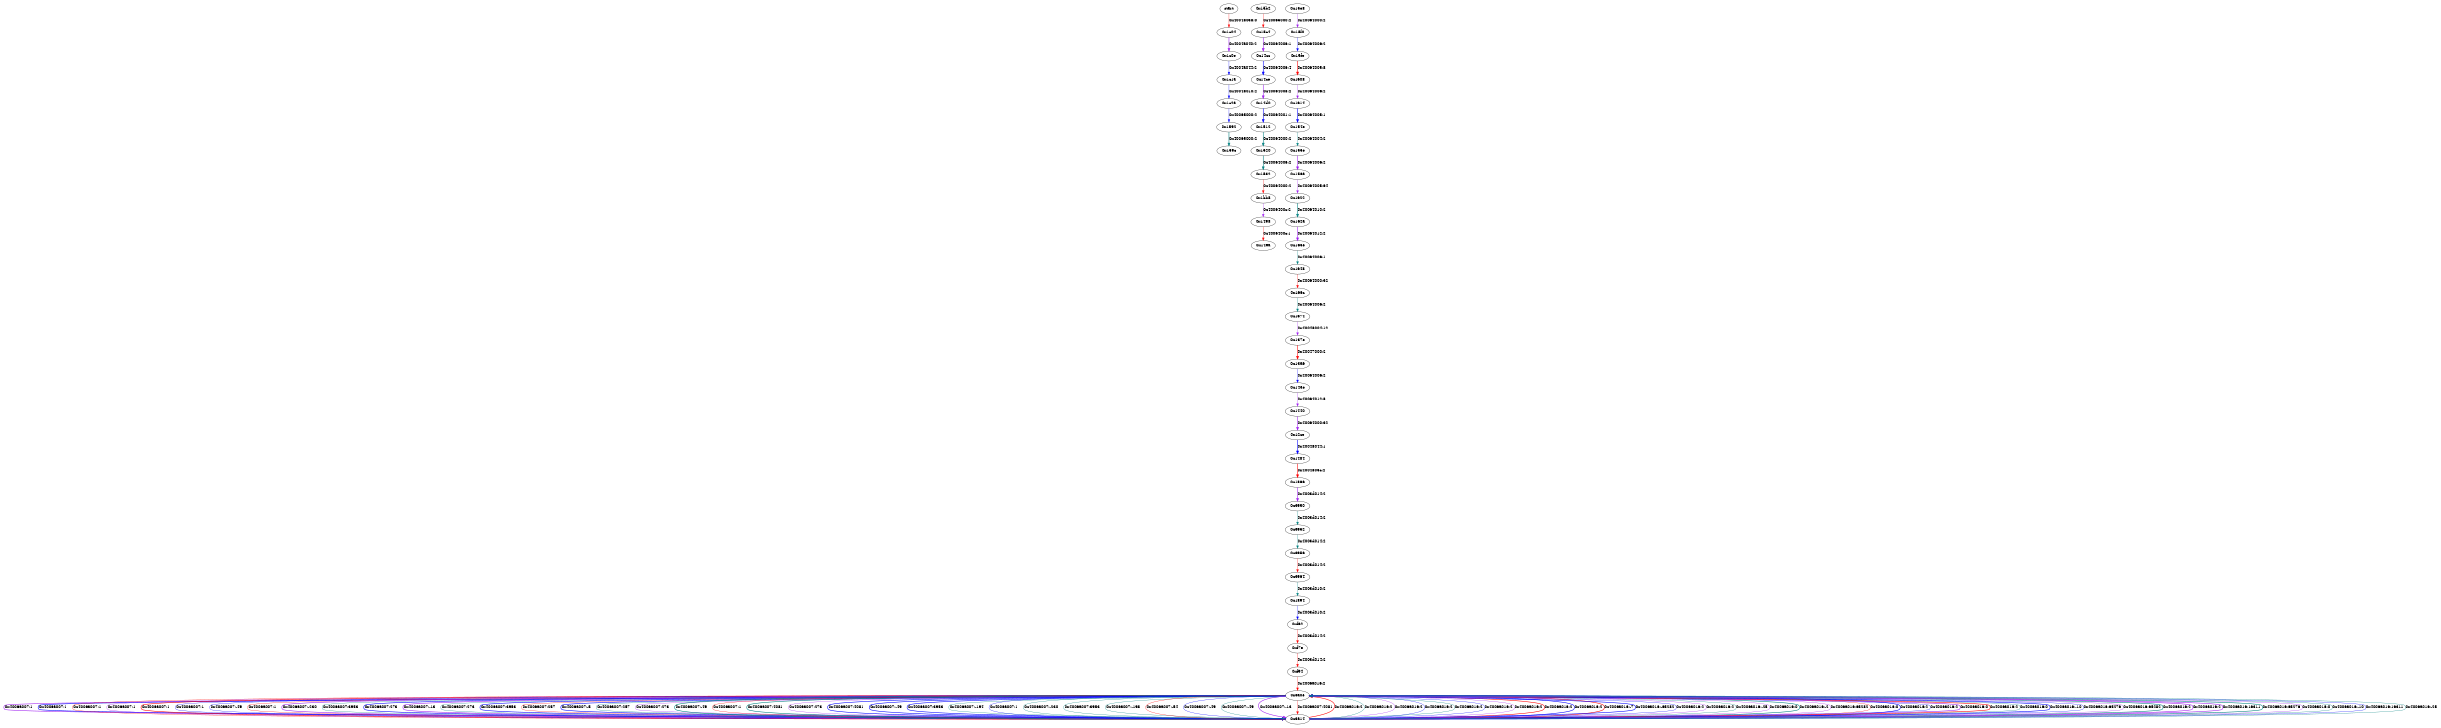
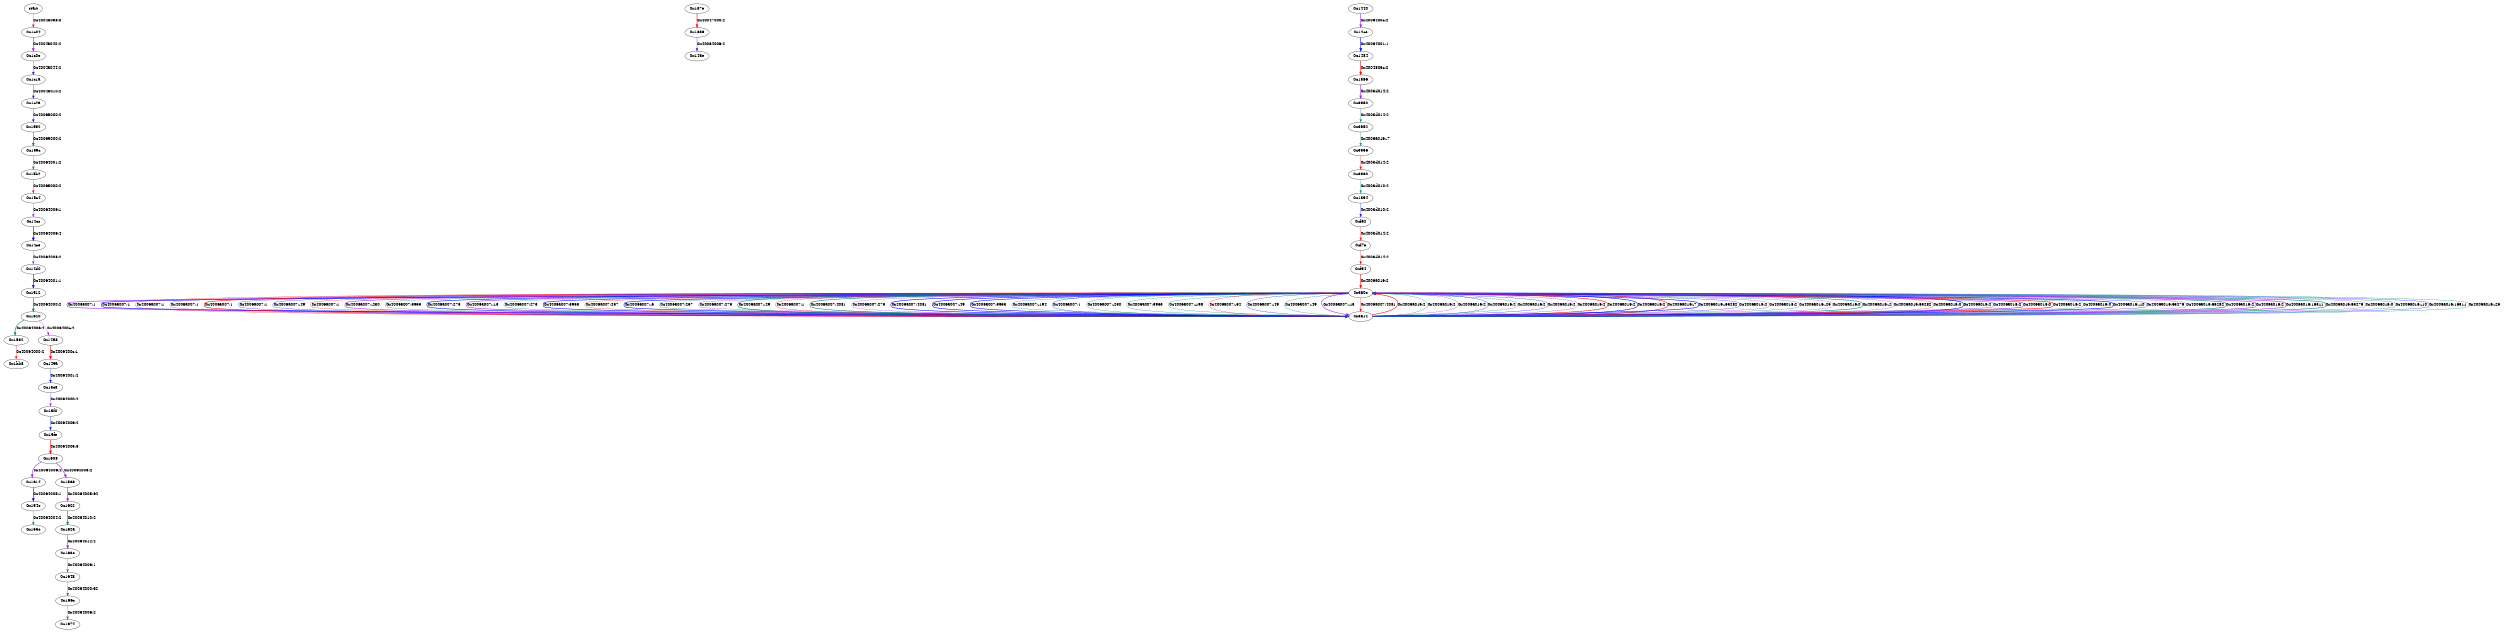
edge "0x15c4" -> "0x14cc": style bold -> solid
edge "0x14ce" -> "0x14d0": style bold -> solid
edge "0x1608" -> "0x1614": style solid -> bold
edge "0x159c" -> "0x15b2": added, label "0x40064001:2"
edge "0x155e" -> "0x156a": now "0x1608" -> "0x156a"
edge "0x156a" -> "0x1622": style solid -> bold
edge "0x1bb8" -> "0x1498": now "0x1520" -> "0x1498"
edge "0x1498" -> "0x149a": style solid -> bold
edge "0x1674" -> "0x137e": removed, label "0x40048004:12"
edge "0x149a" -> "0x15e8": added, label "0x40064001:2"
edge "0x143e" -> "0x1440": removed, label "0x40064012:8"
edge "0x1440" -> "0x12ce": label "0x40064000:32" -> "0x4006400c:2"
edge "0x12ce" -> "0x1484": label "0x40048044:1" -> "0x40064001:1"
edge "0x3952" -> "0x3956": label "0x4003d014:2" -> "0x4006a016:-7"
node "0x3964": label "0x3964" -> "0x3960"
edge "0xf94" -> "0x3a0e": style solid -> bold
